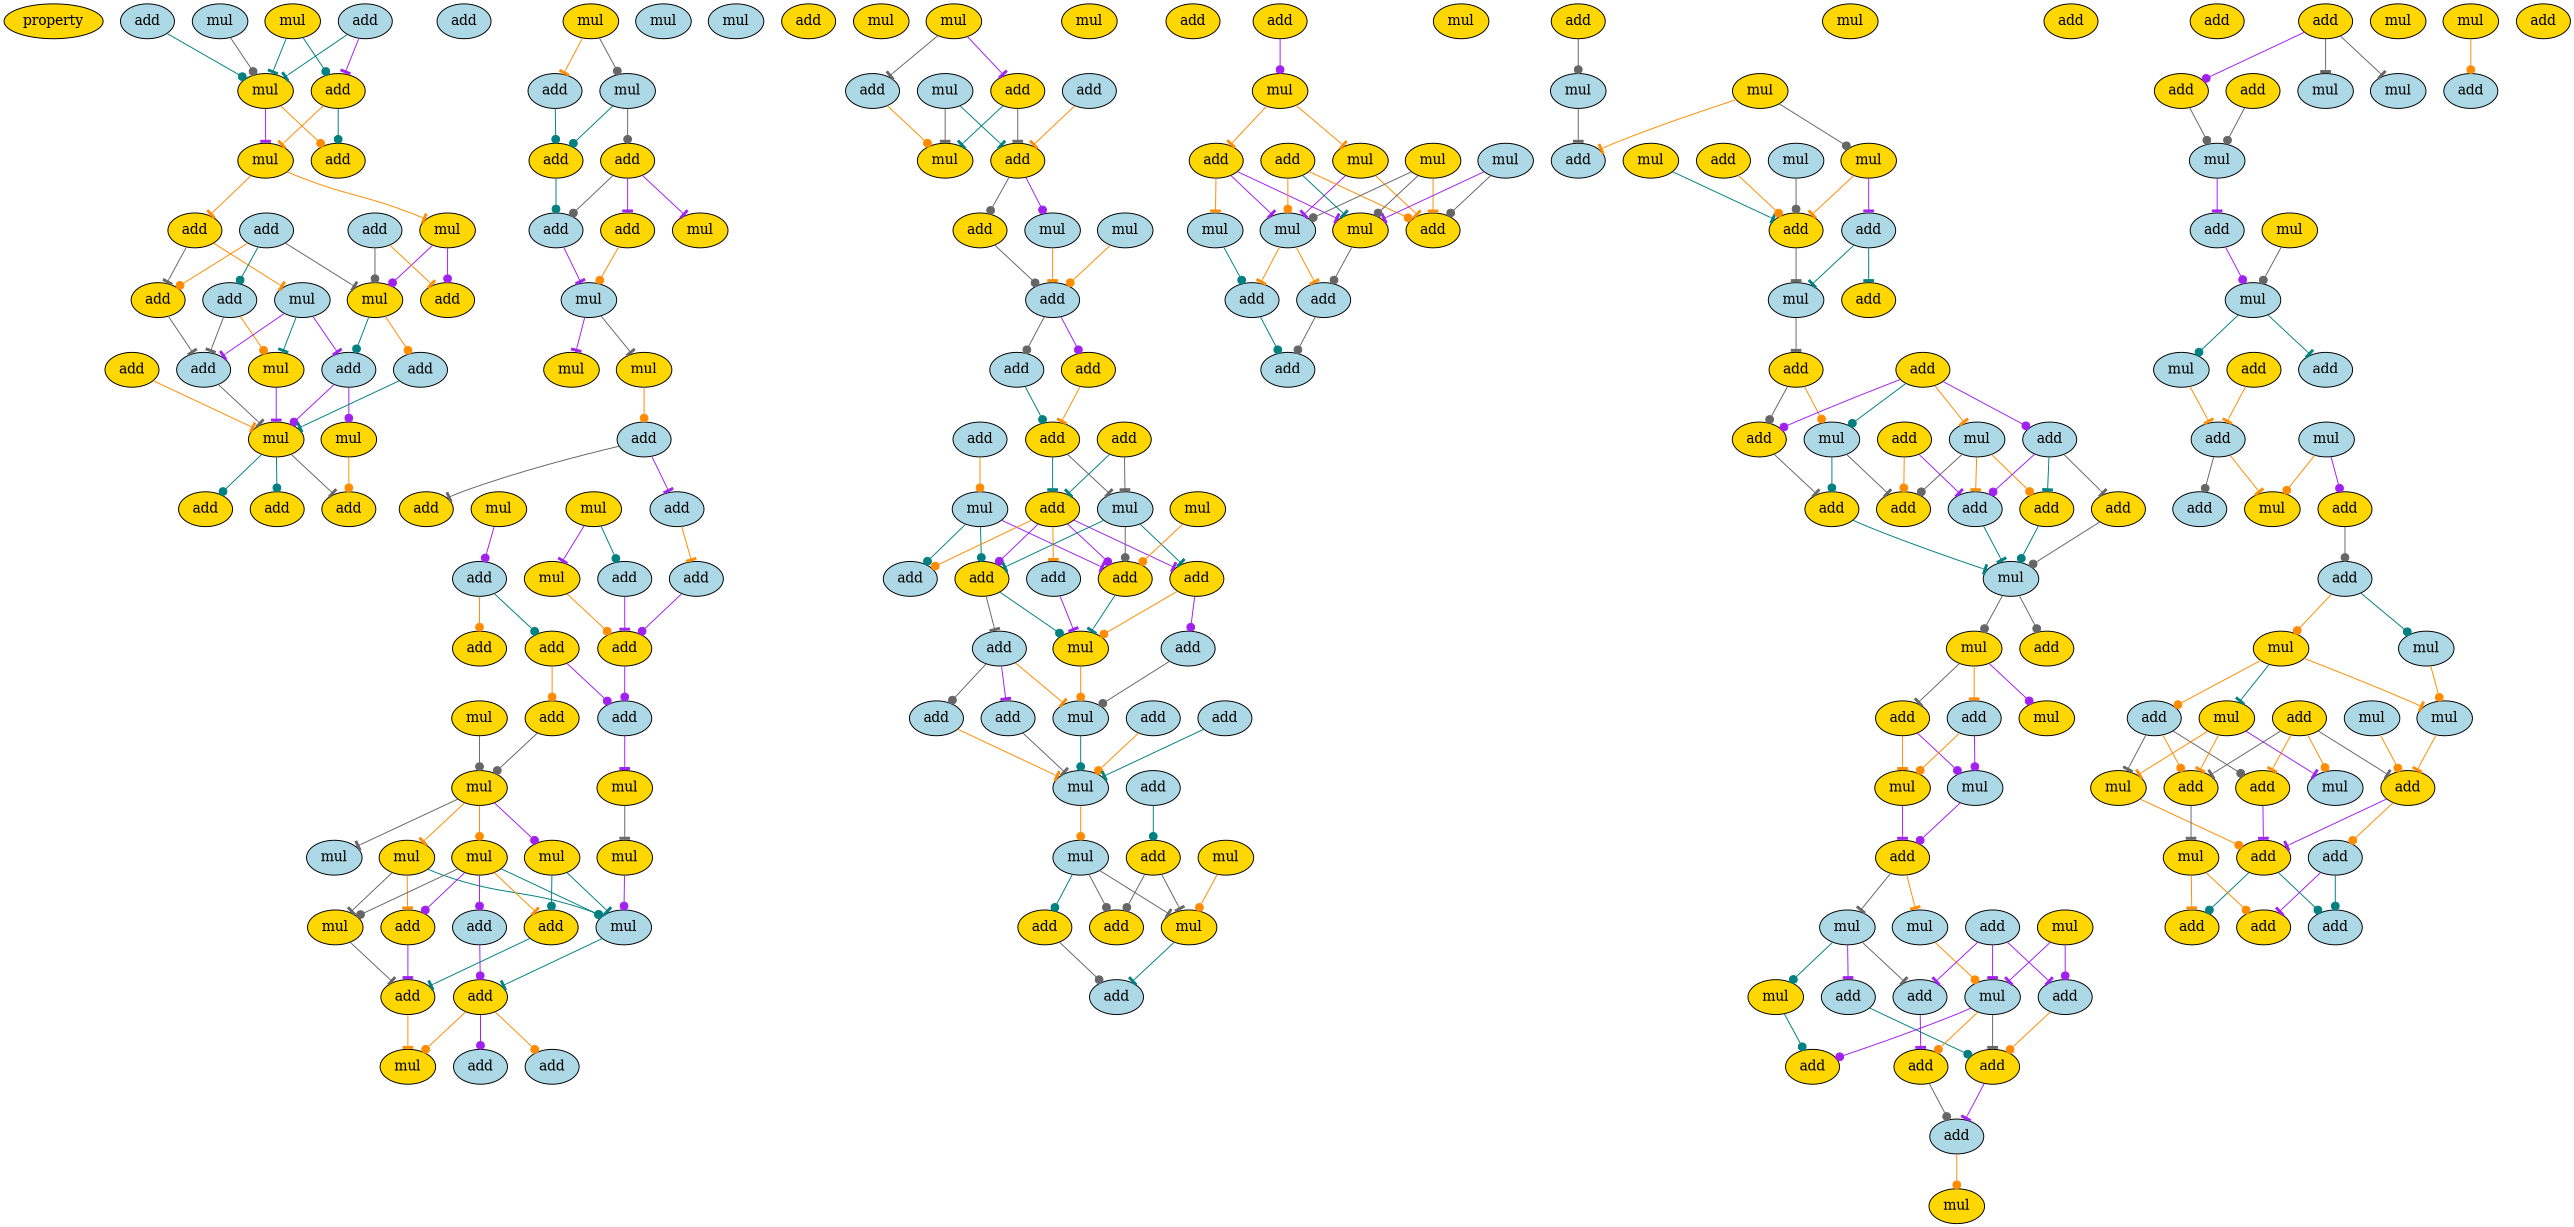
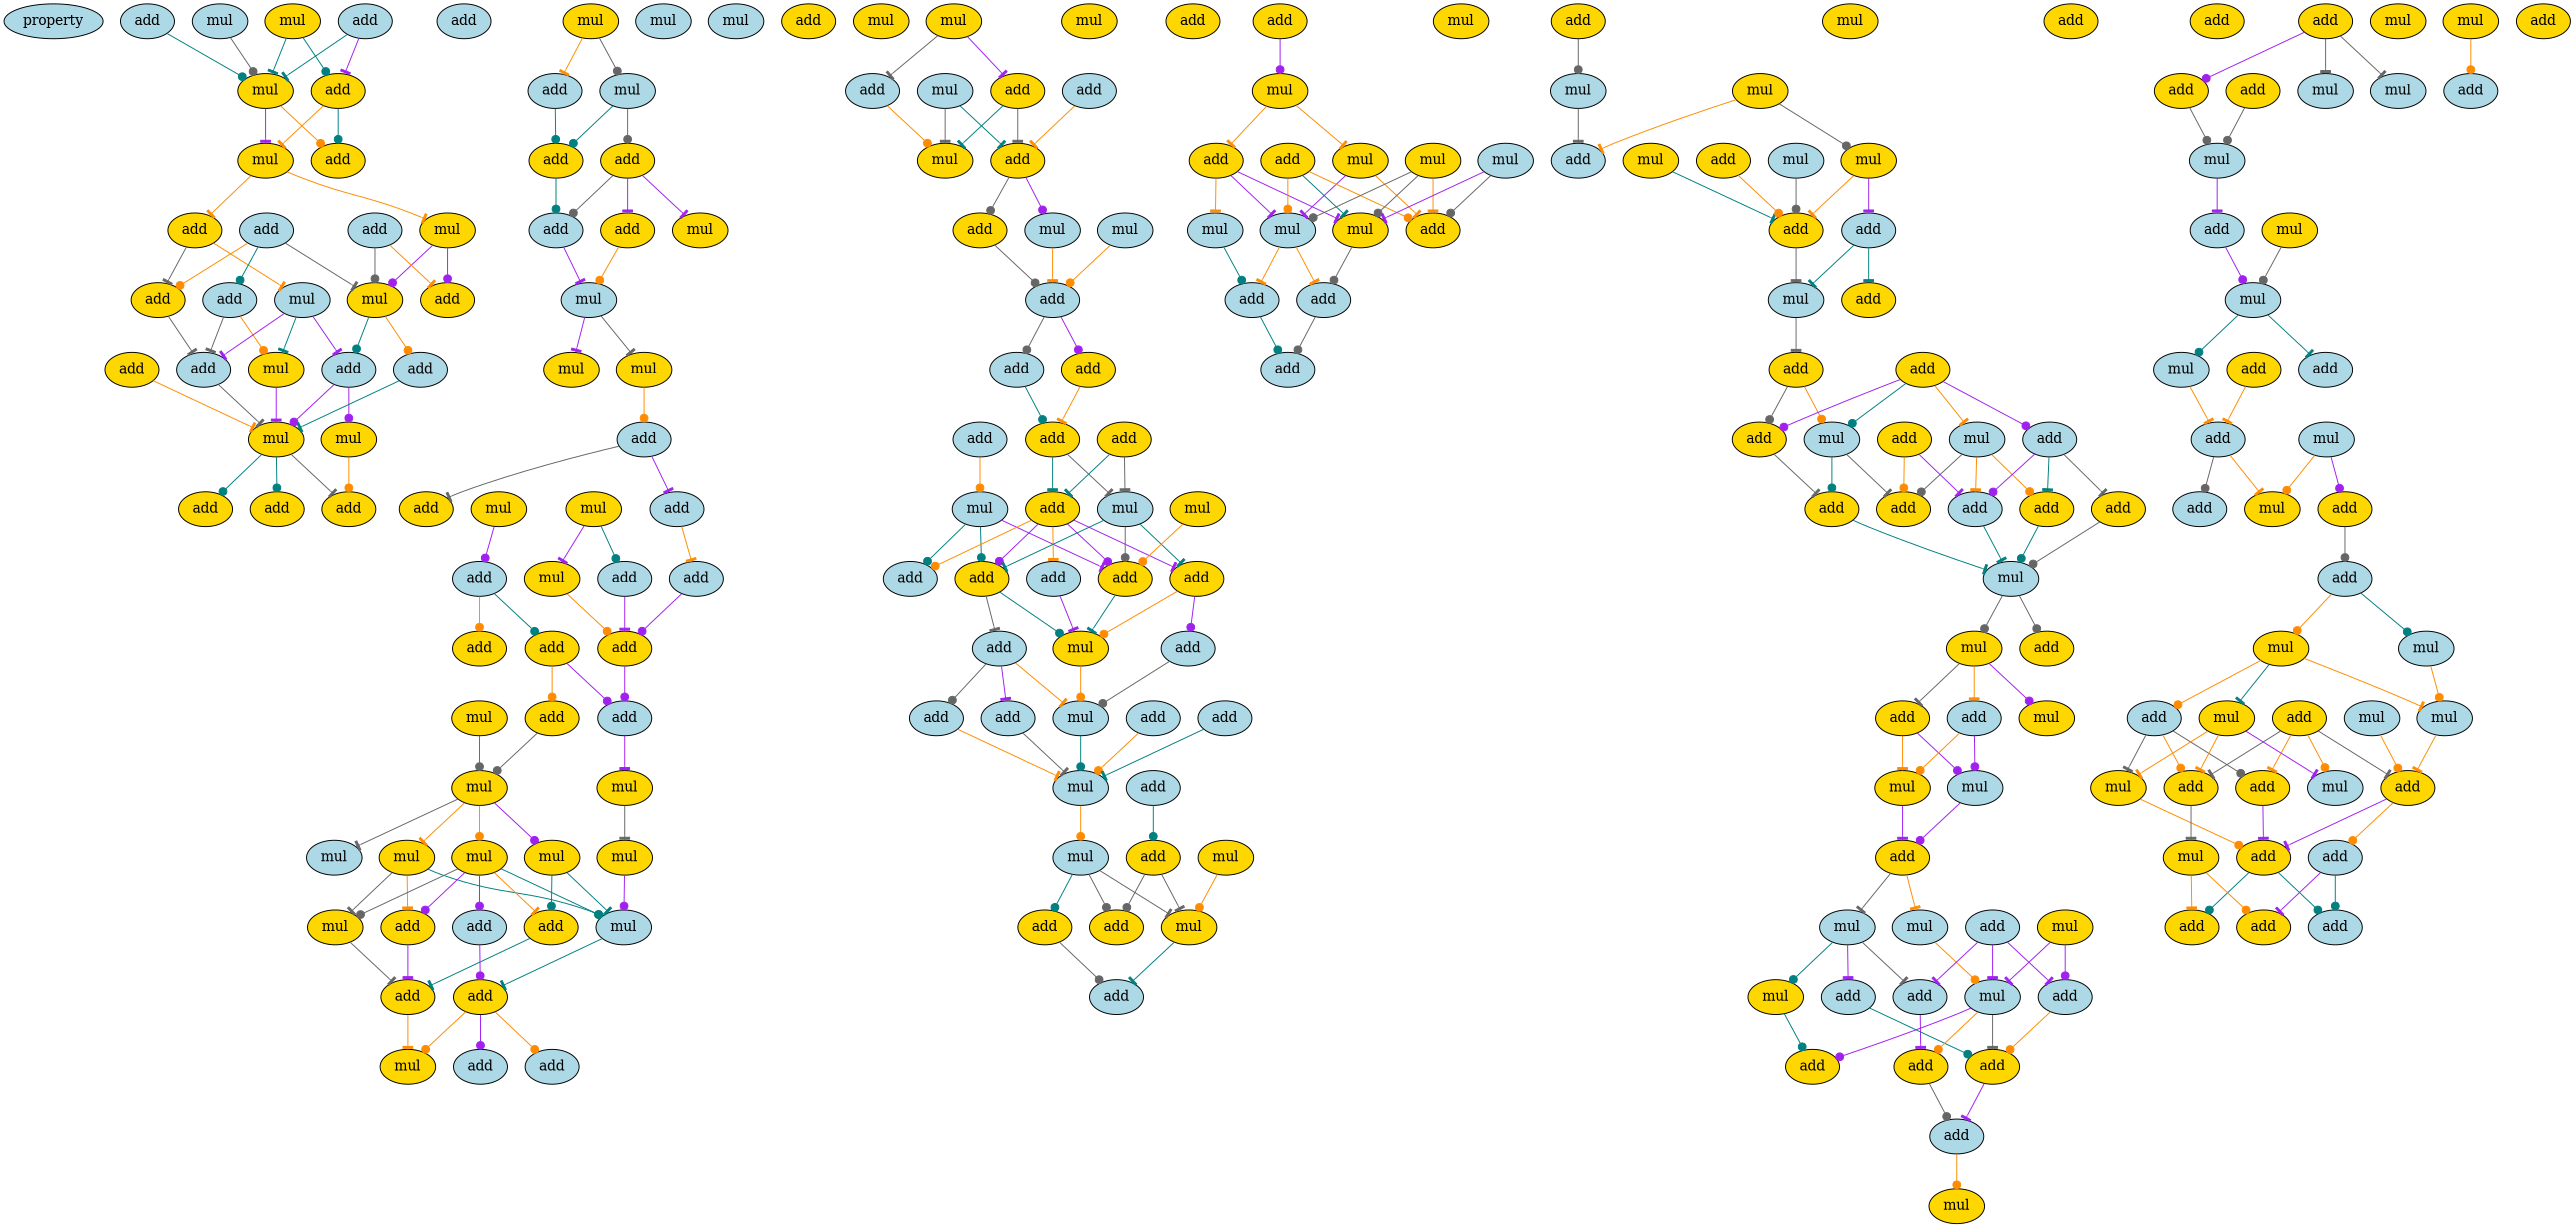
node "property": fillcolor gold -> lightblue
